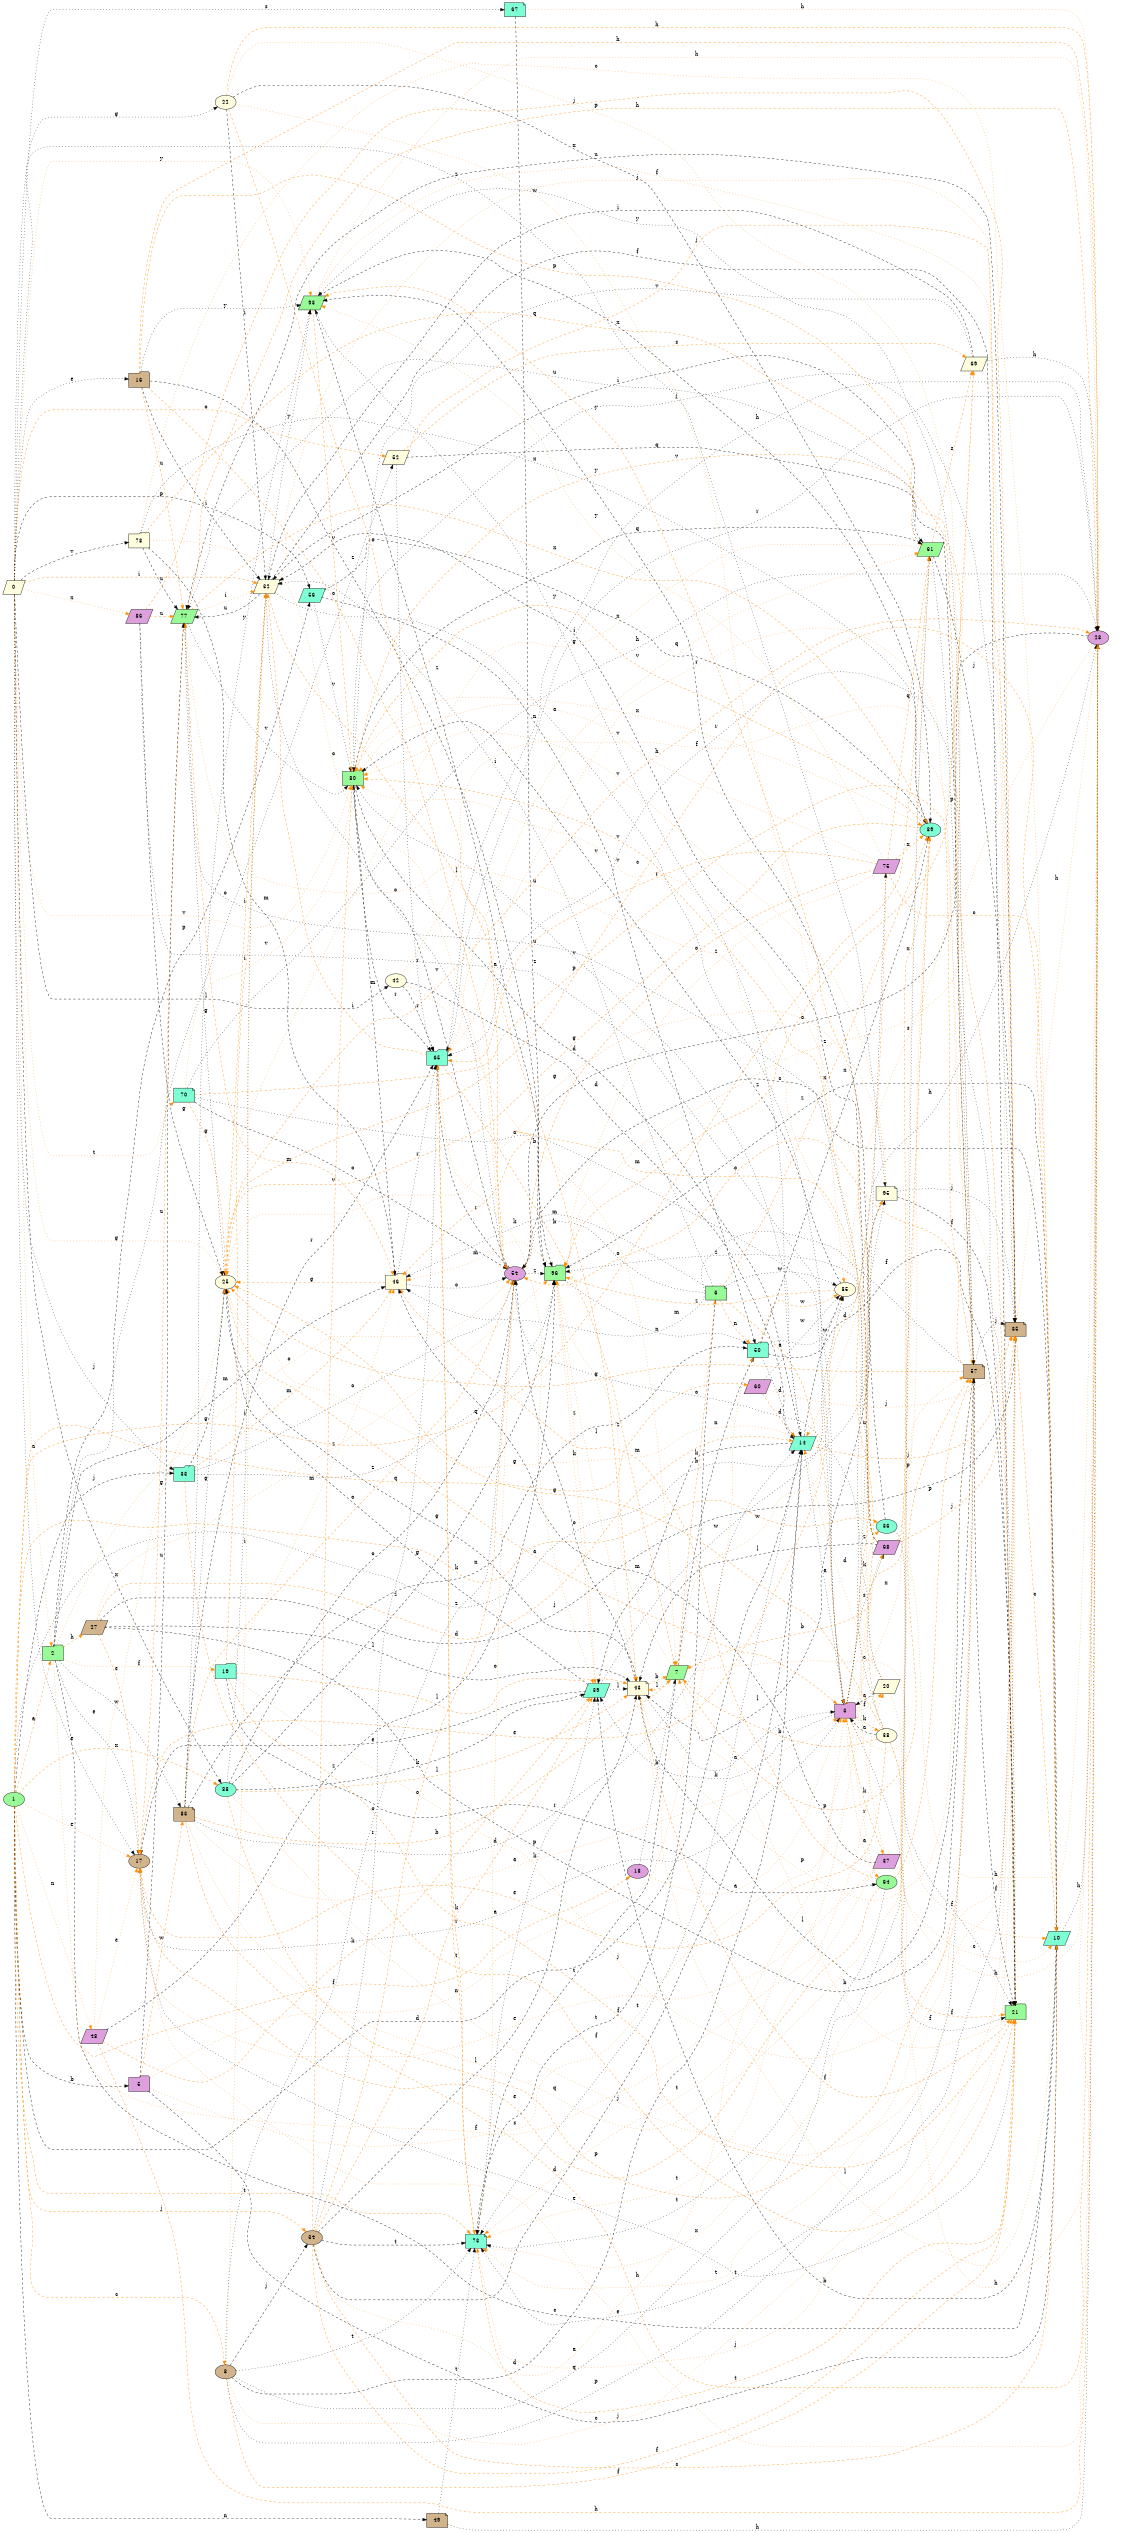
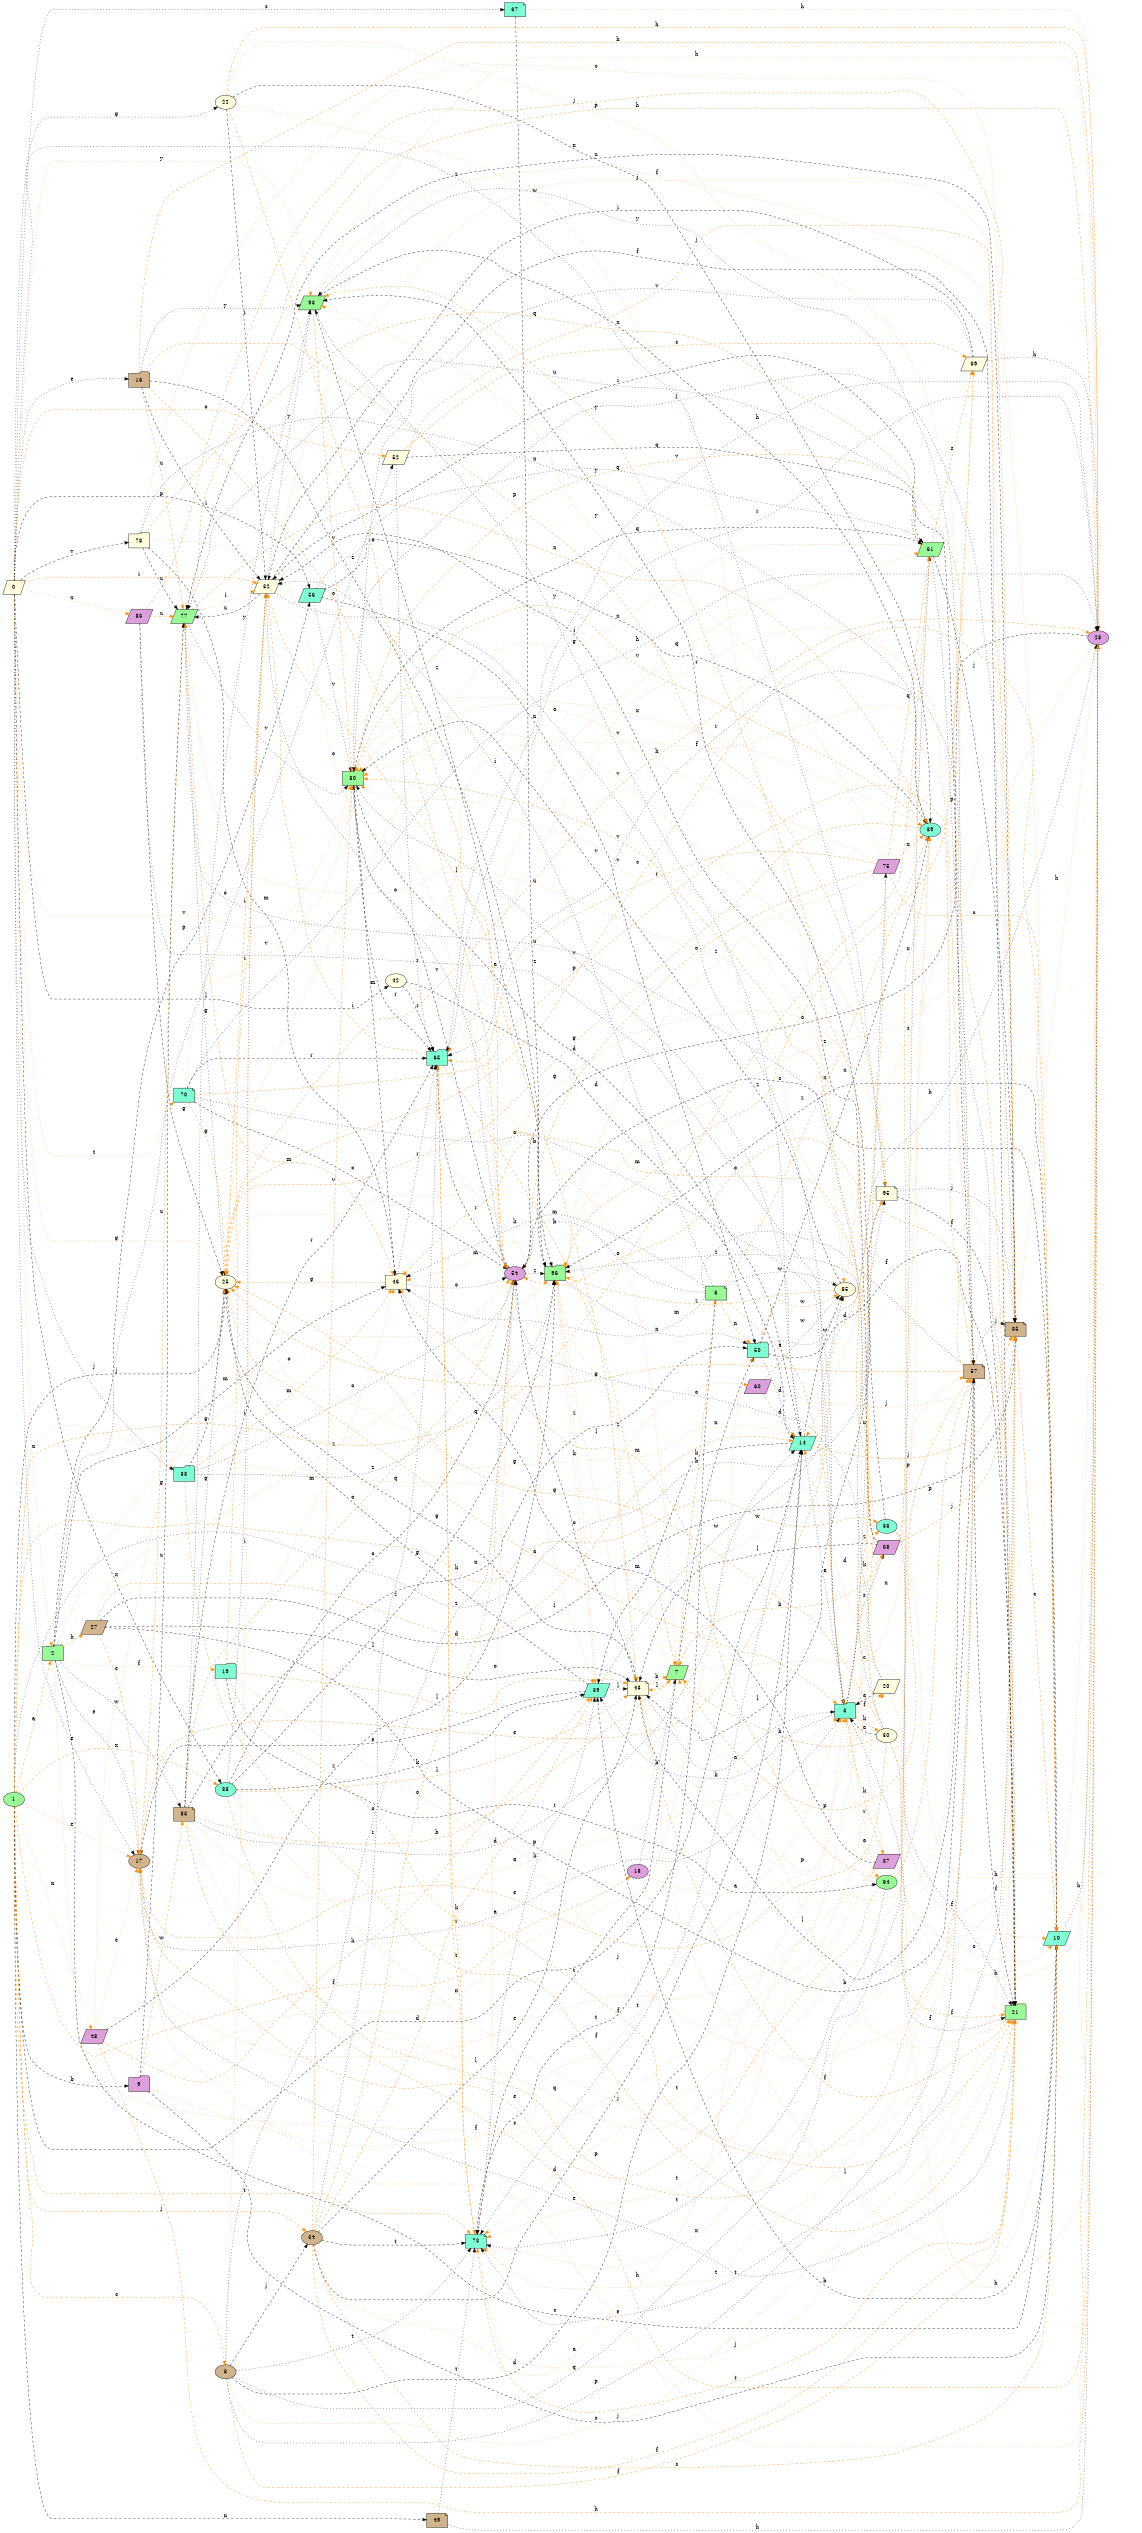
edge "16" -> "57": now "16" -> "95"
edge "56" -> "61": added, label "q"
edge "70" -> "65": added, label "r"
edge "1" -> "60": style dashed -> dotted
edge "89" -> "7": now "68" -> "7"
edge "1" -> "33": now "1" -> "25"
node "3": fillcolor plum -> aquamarine
node "38": label "38" -> "30"
node "5": label "5" -> "9"
